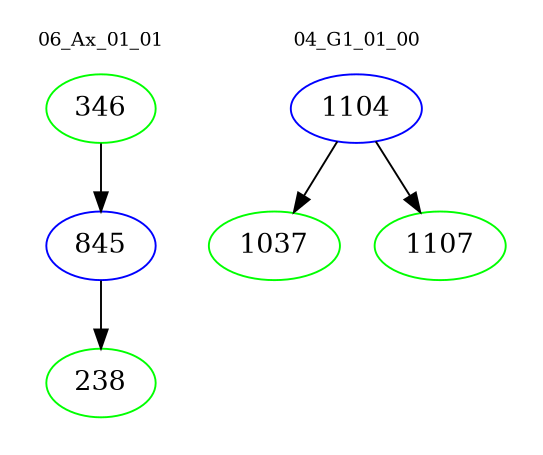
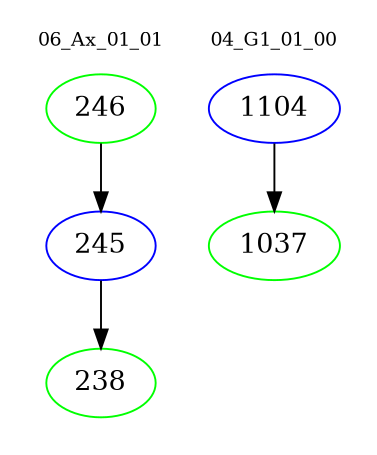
node "346": label "346" -> "246"
node "845": label "845" -> "245"
node "1107": removed
